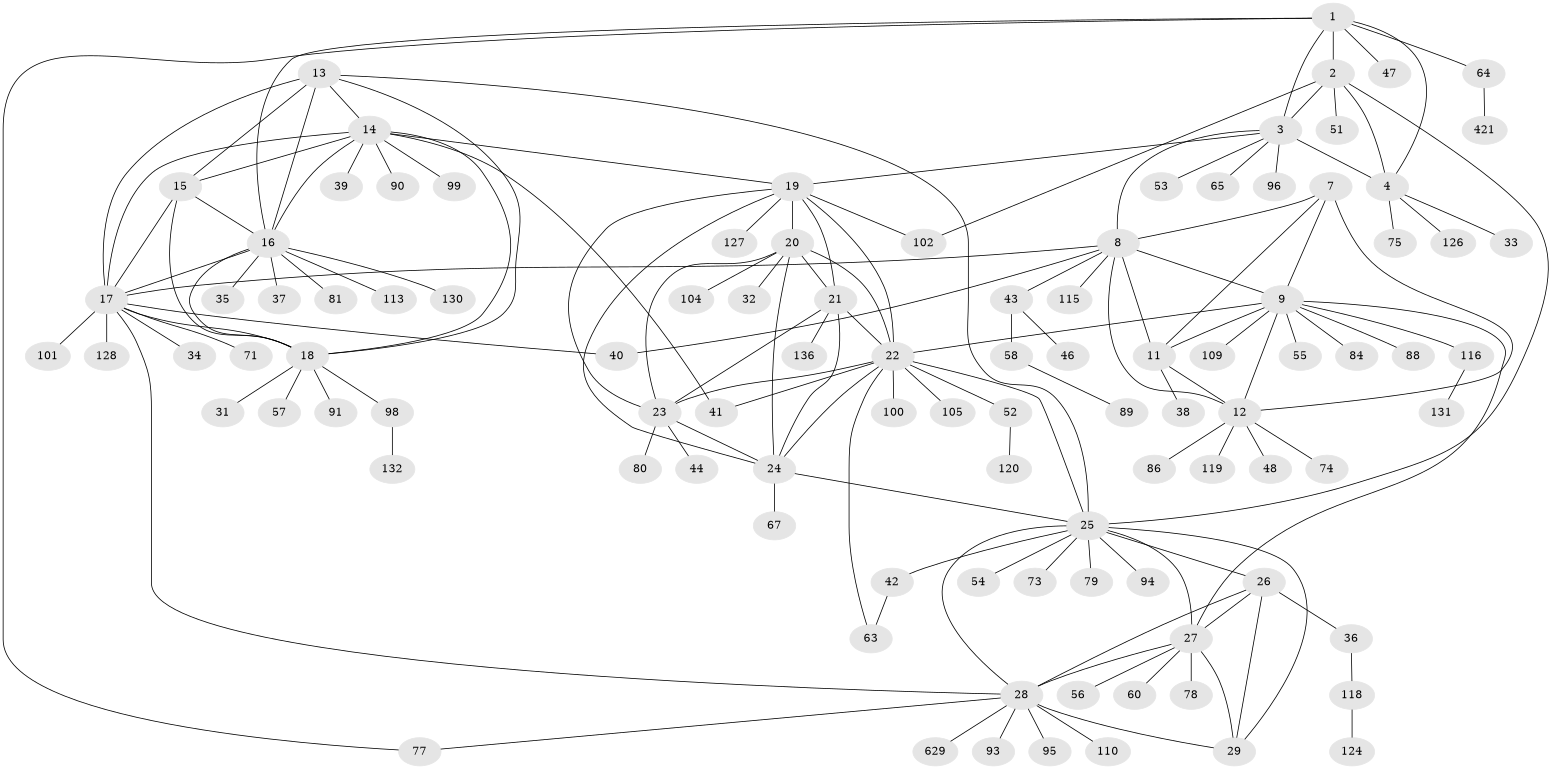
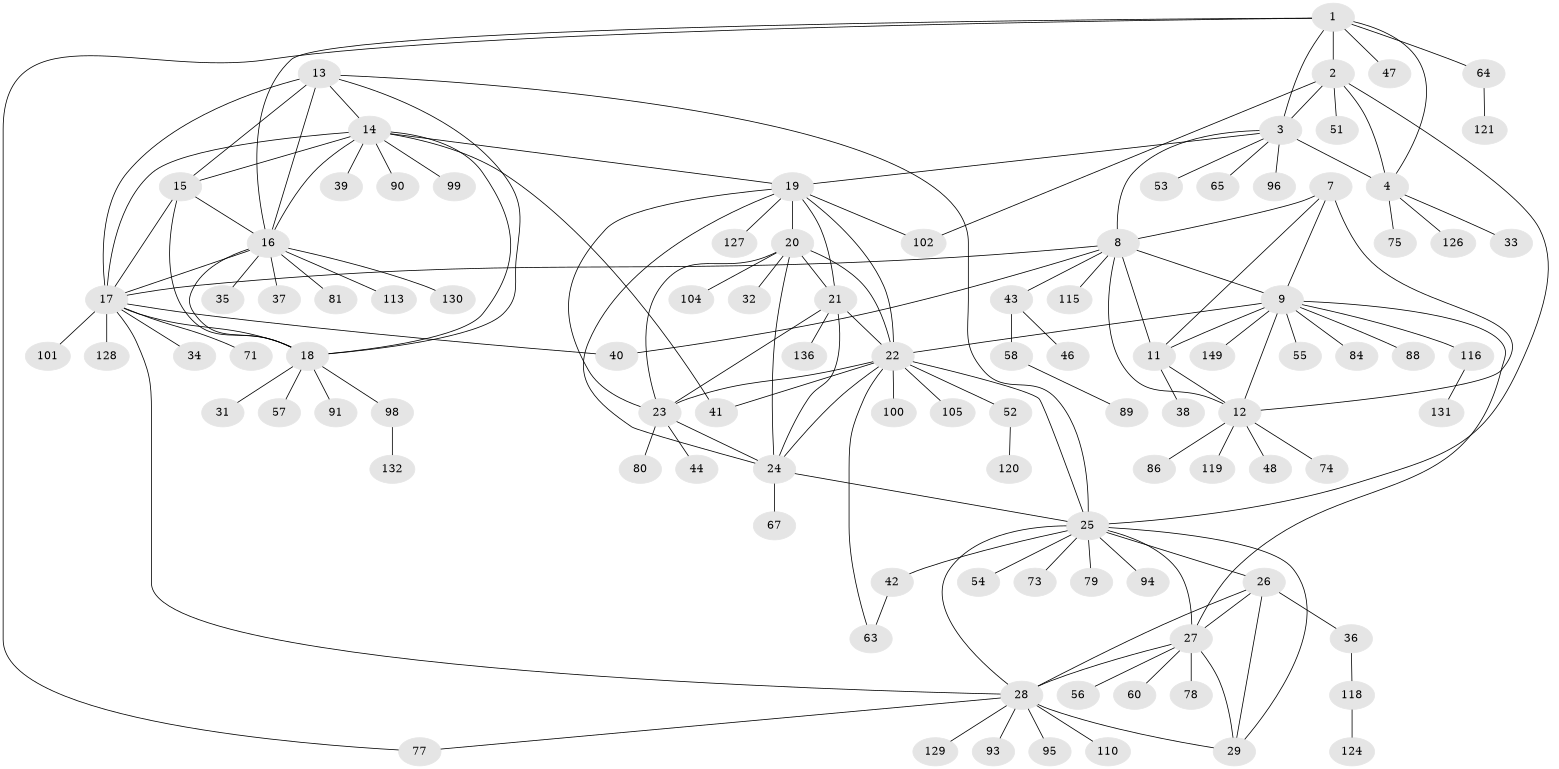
node "421": label "421" -> "121"
node "109": label "109" -> "149"
node "629": label "629" -> "129"
